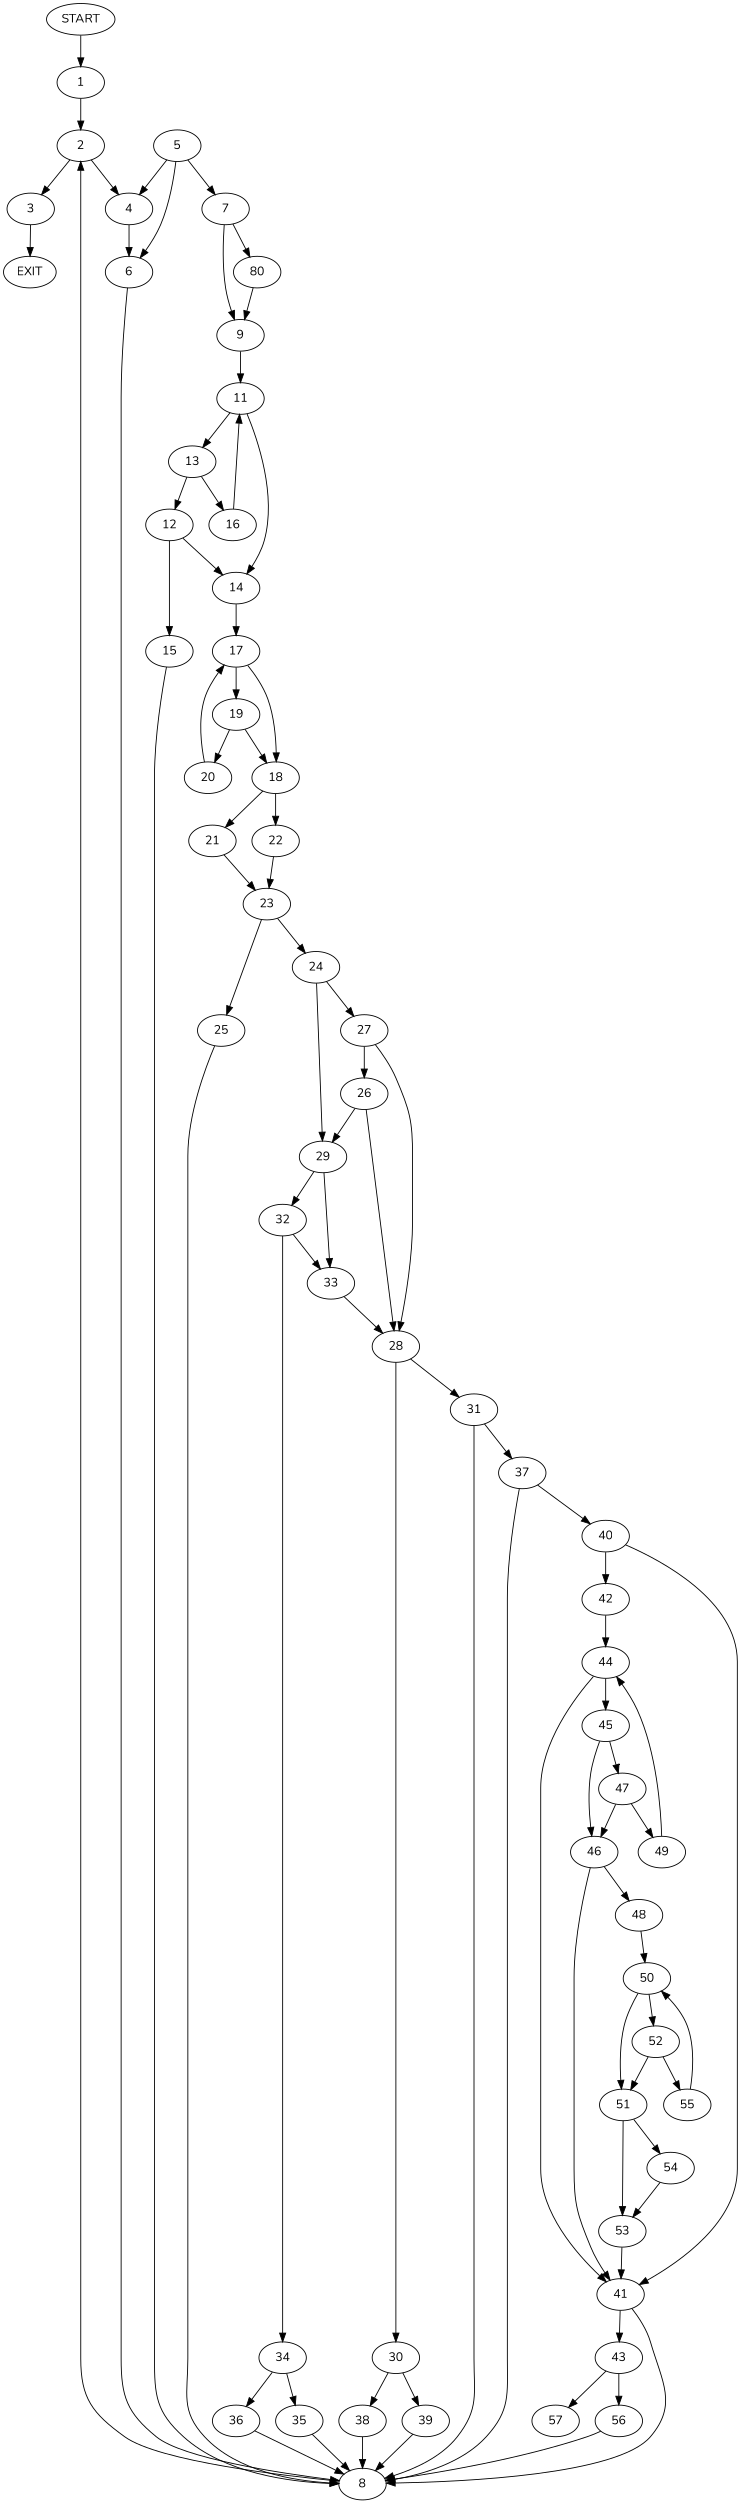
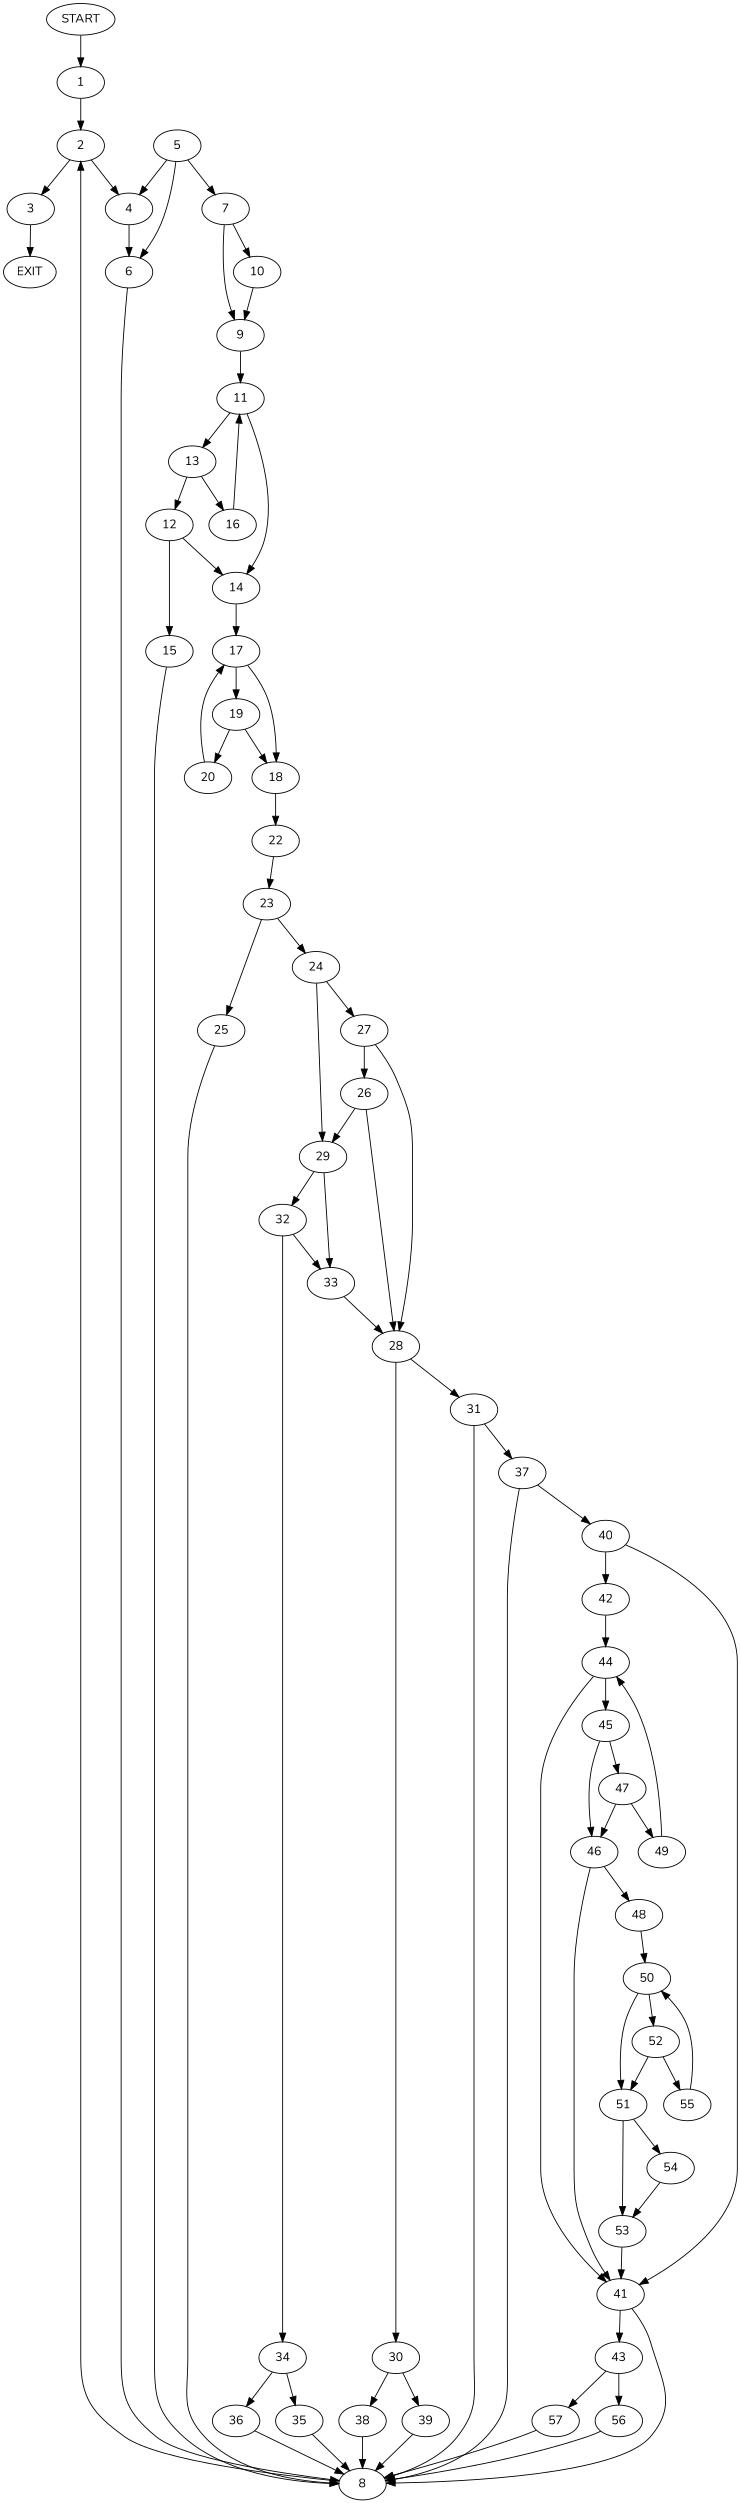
node "80": label "80" -> "10"
node "21": removed
edge "57" -> "8": added
